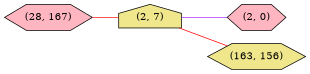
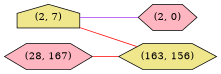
edge "(28, 167)" -- "(2, 7)": now "(28, 167)" -- "(163, 156)"
